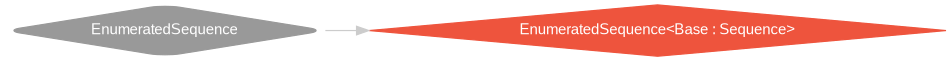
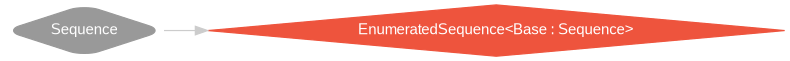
node "EnumeratedSequence": label "EnumeratedSequence" -> "Sequence"
